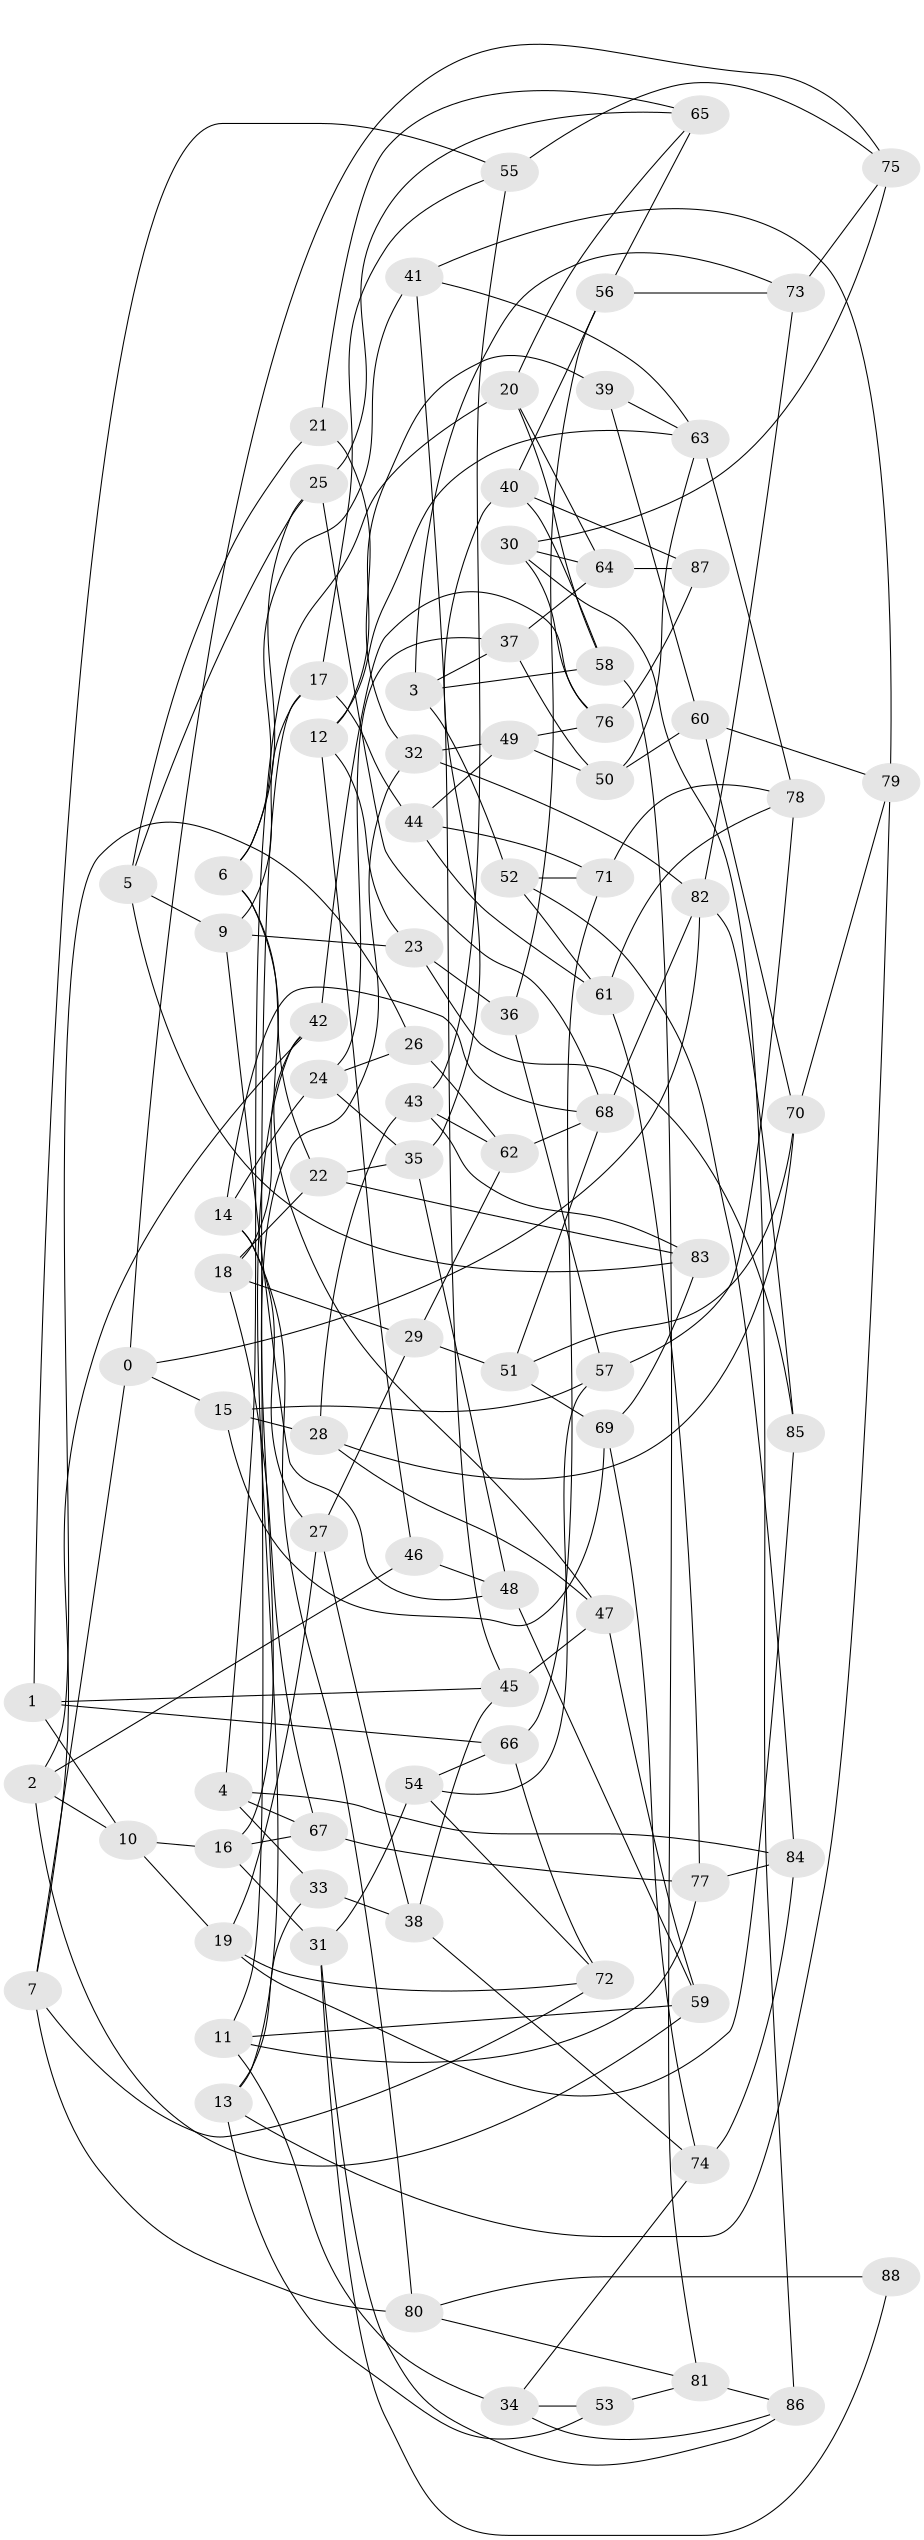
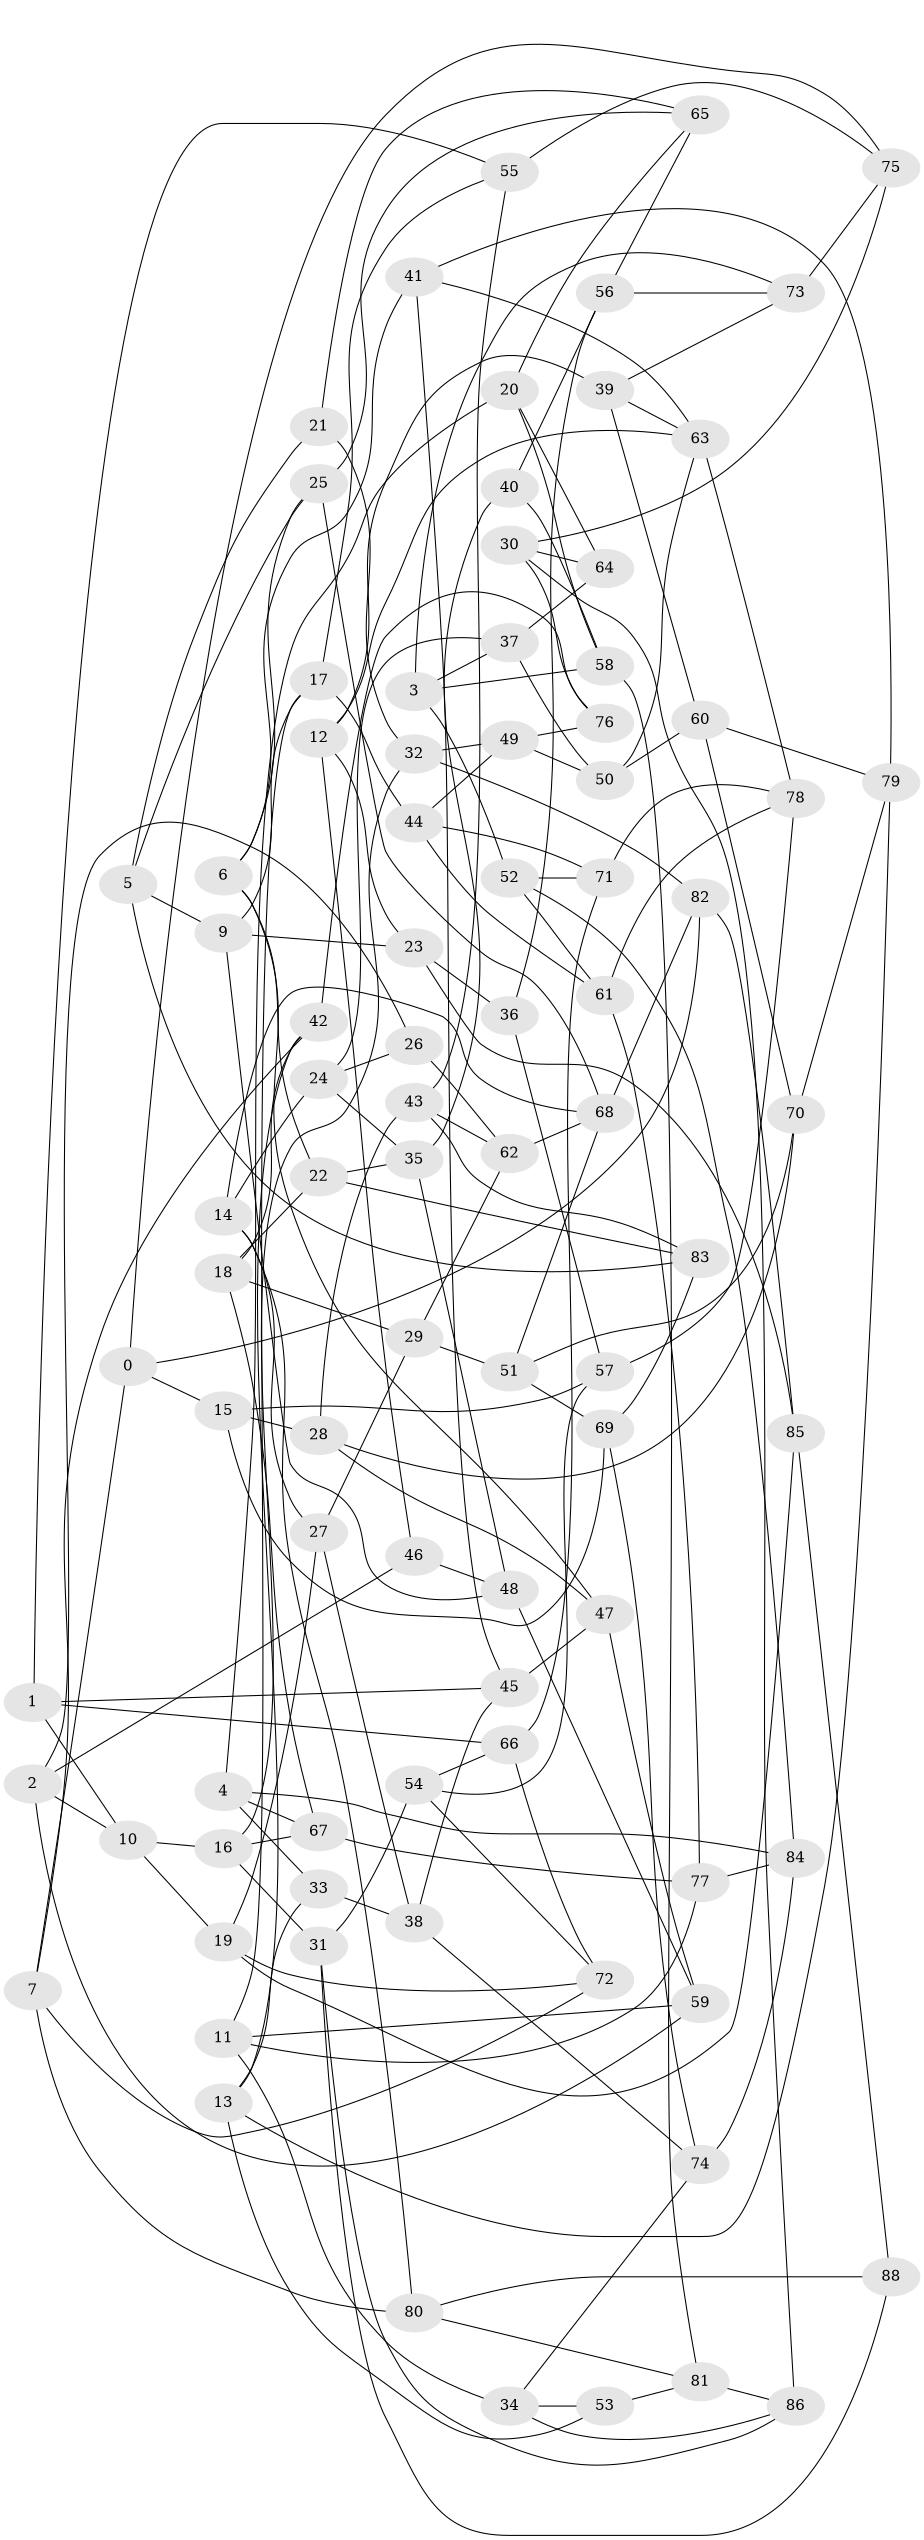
node "87": removed
edge "73" -- "82": now "73" -- "39"
edge "85" -- "88": added
